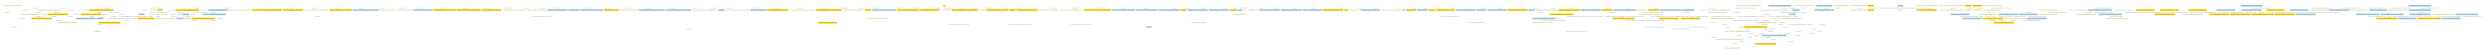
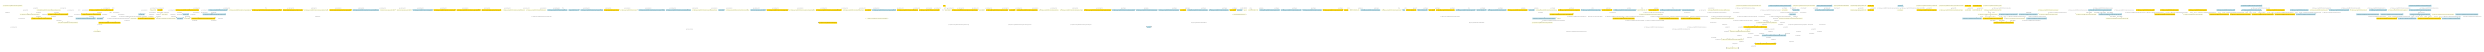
node "sp^^http://www.w3.org/2001/XMLSchema#string:reagent3": removed
